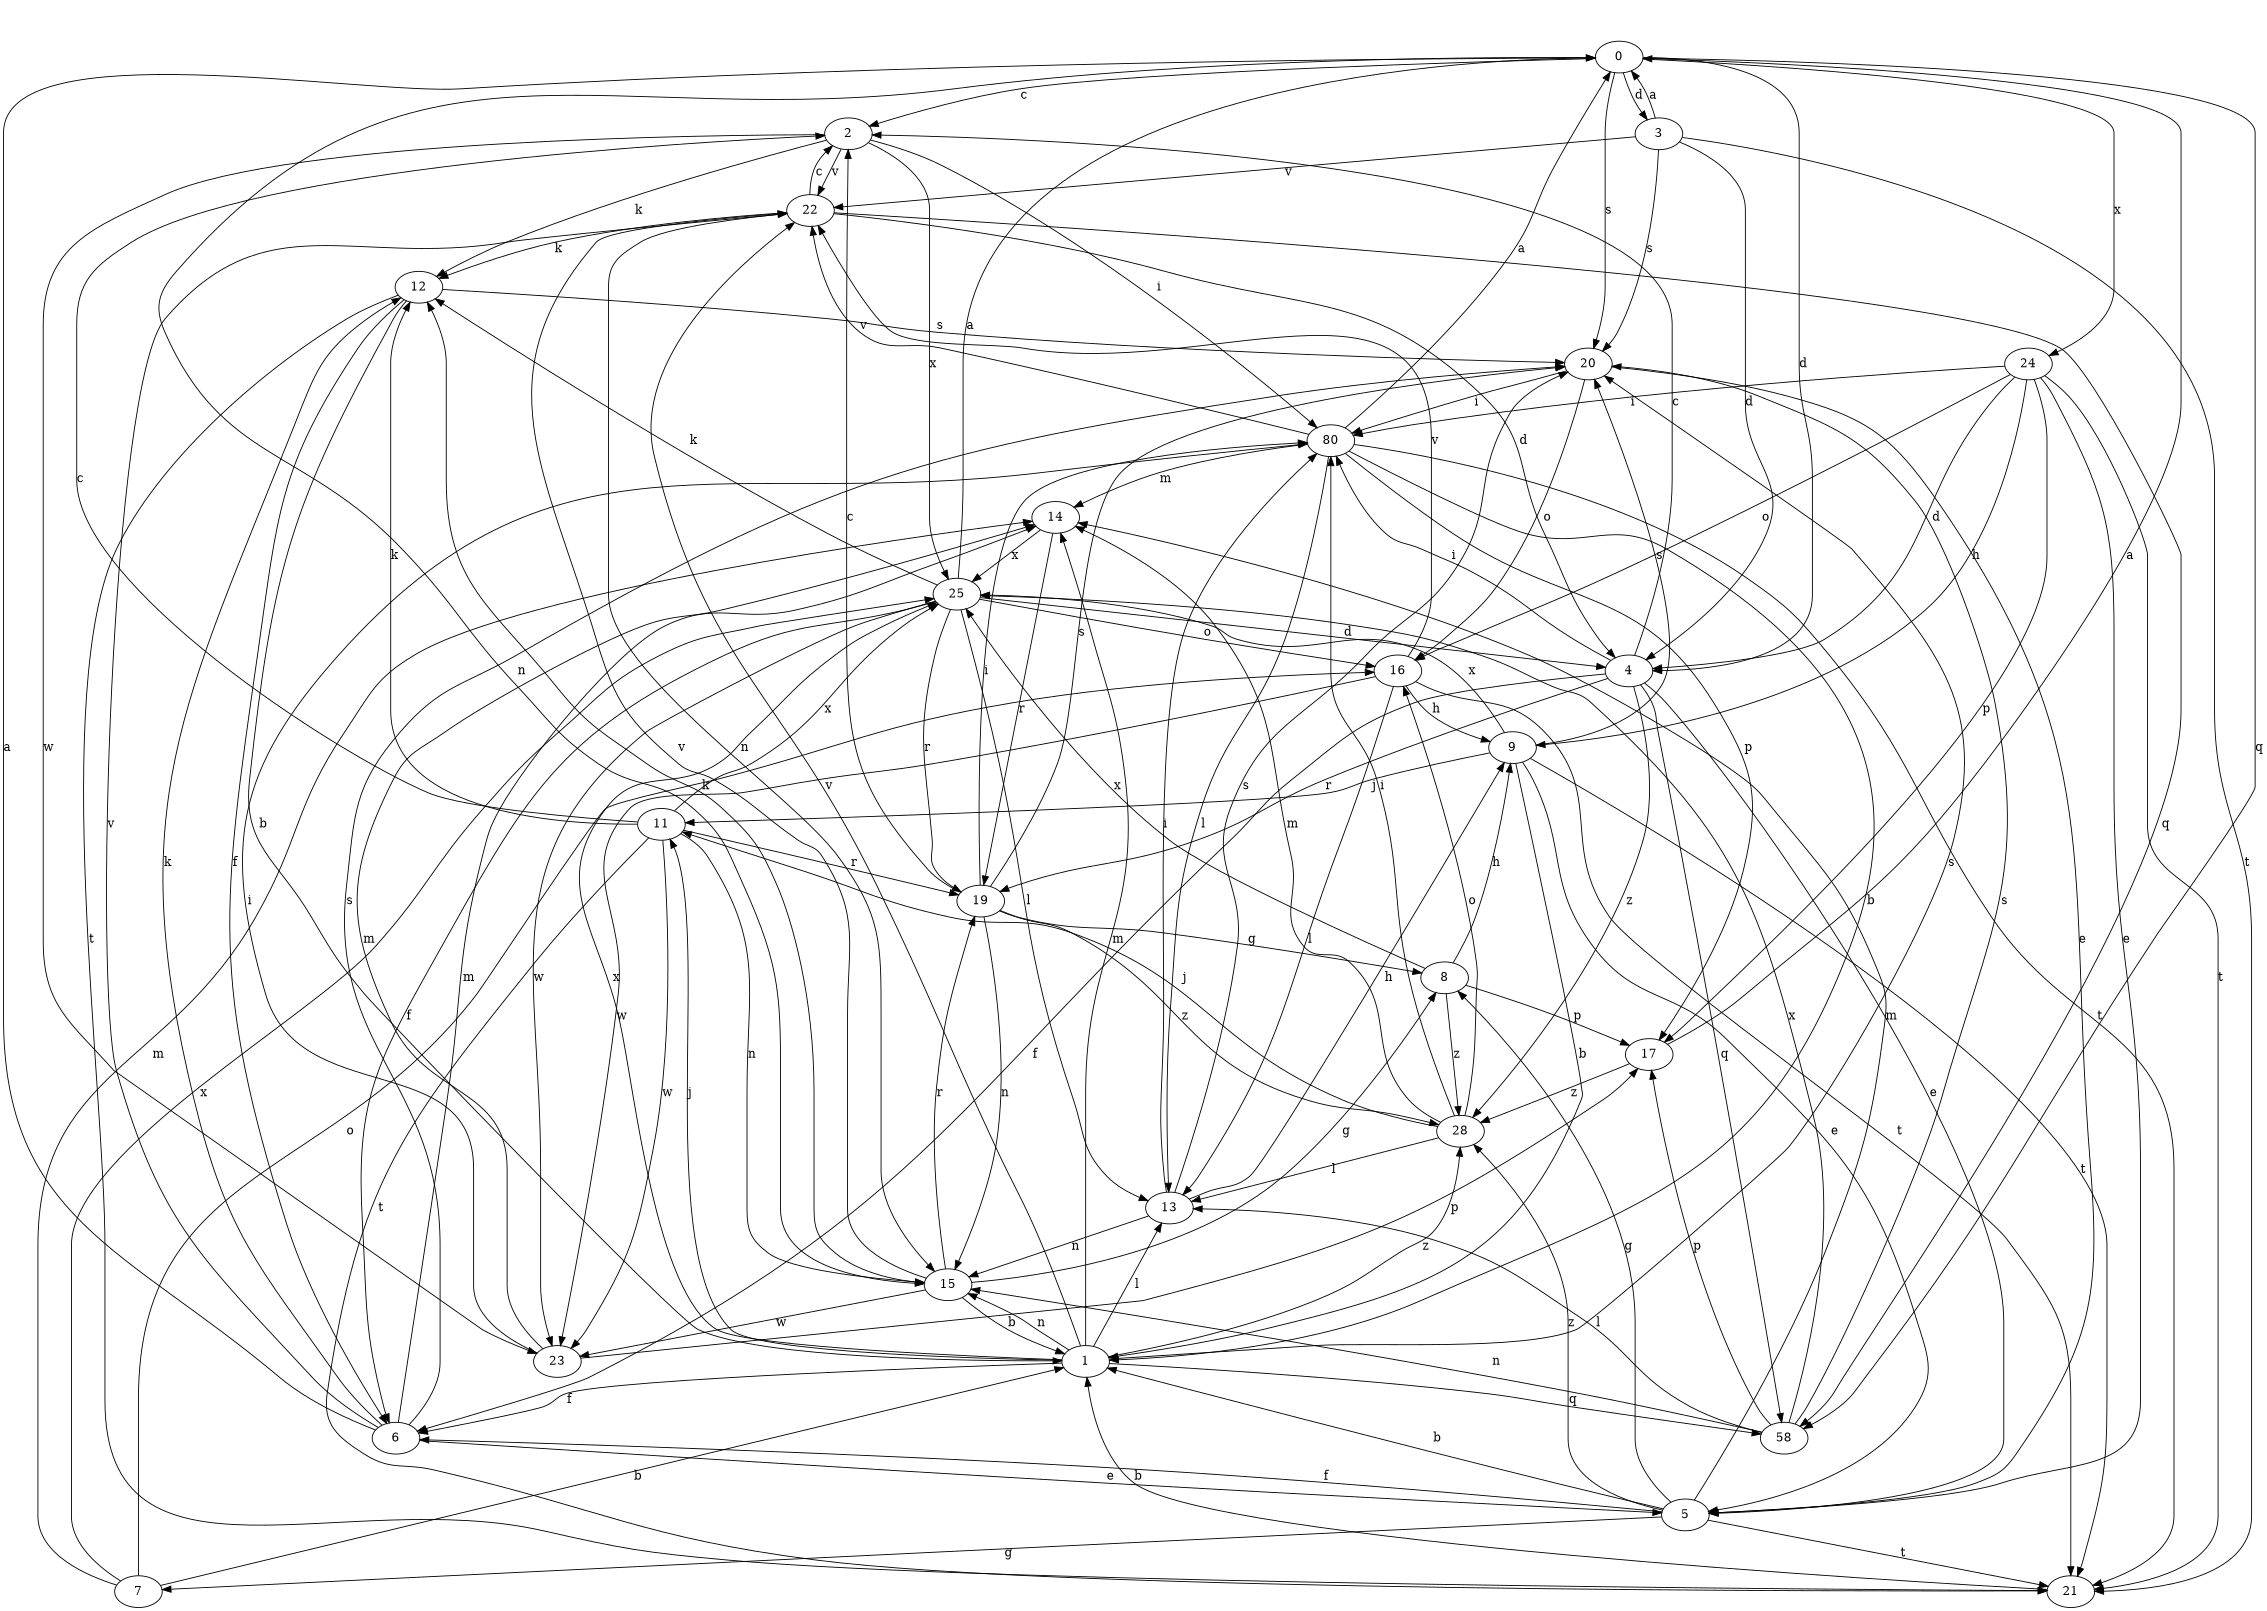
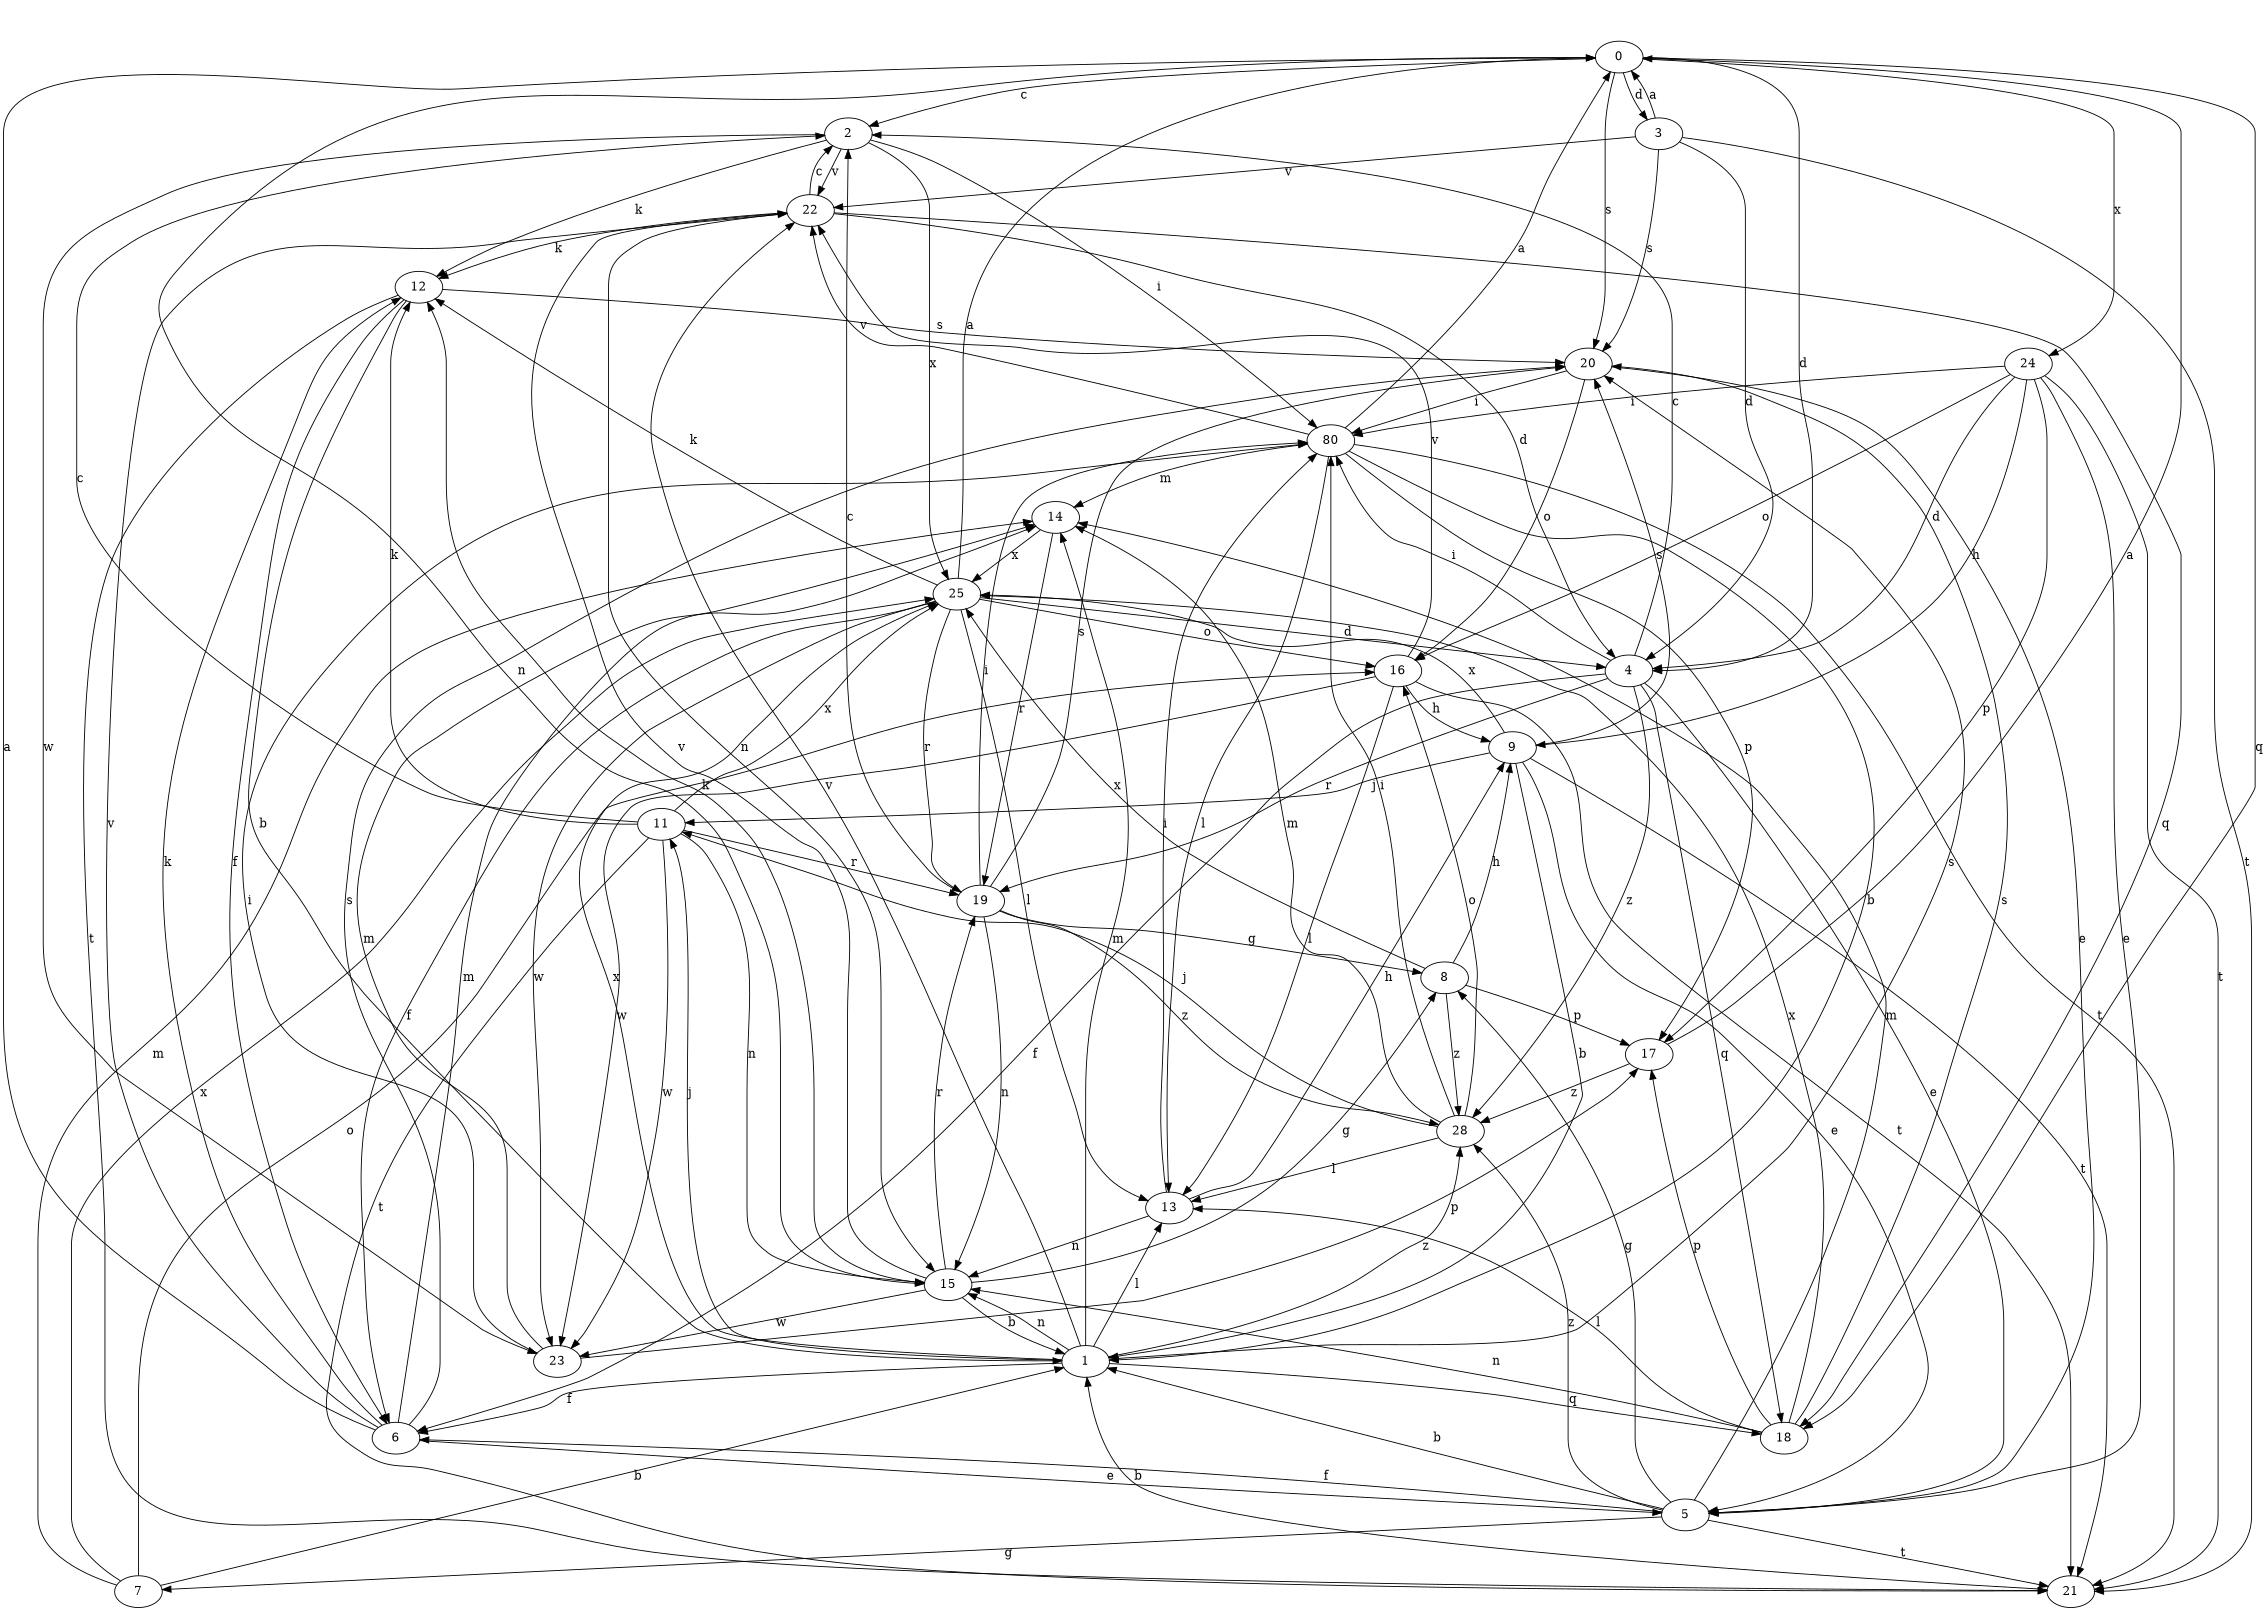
edge "13" -> "20": removed, label "s"
node "58": label "58" -> "18"
